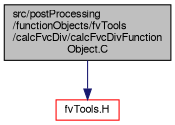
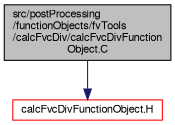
node "fvTools.H": label "fvTools.H" -> "calcFvcDivFunctionObject.H"
